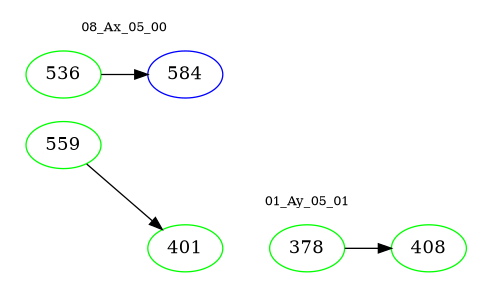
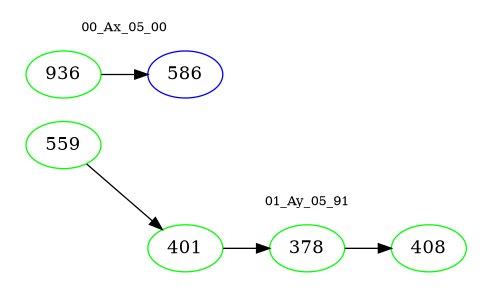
cluster "08_Ax_05_00": label "08_Ax_05_00" -> "00_Ax_05_00"
node "536": label "536" -> "936"
node "584": label "584" -> "586"
cluster "01_Ay_05_01": label "01_Ay_05_01" -> "01_Ay_05_91"
edge "401" -> "378": added
